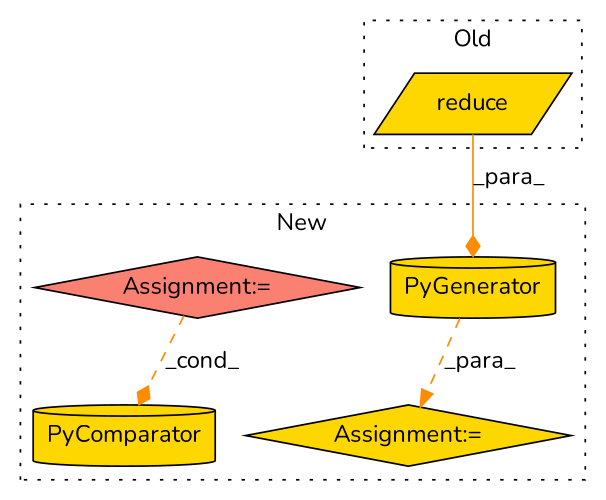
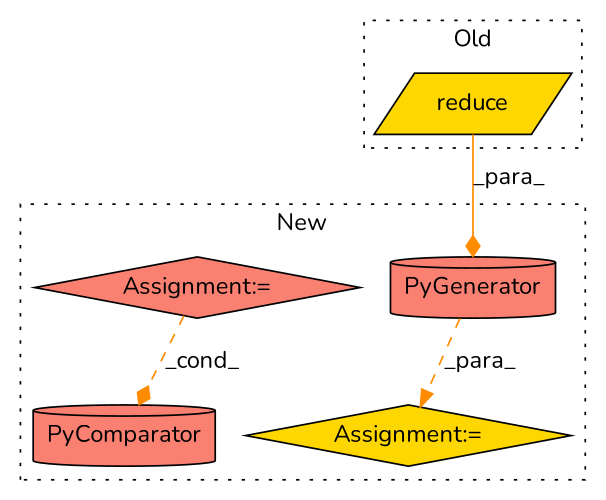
node "PyGenerator": fillcolor gold -> salmon
node "PyComparator": fillcolor gold -> salmon
